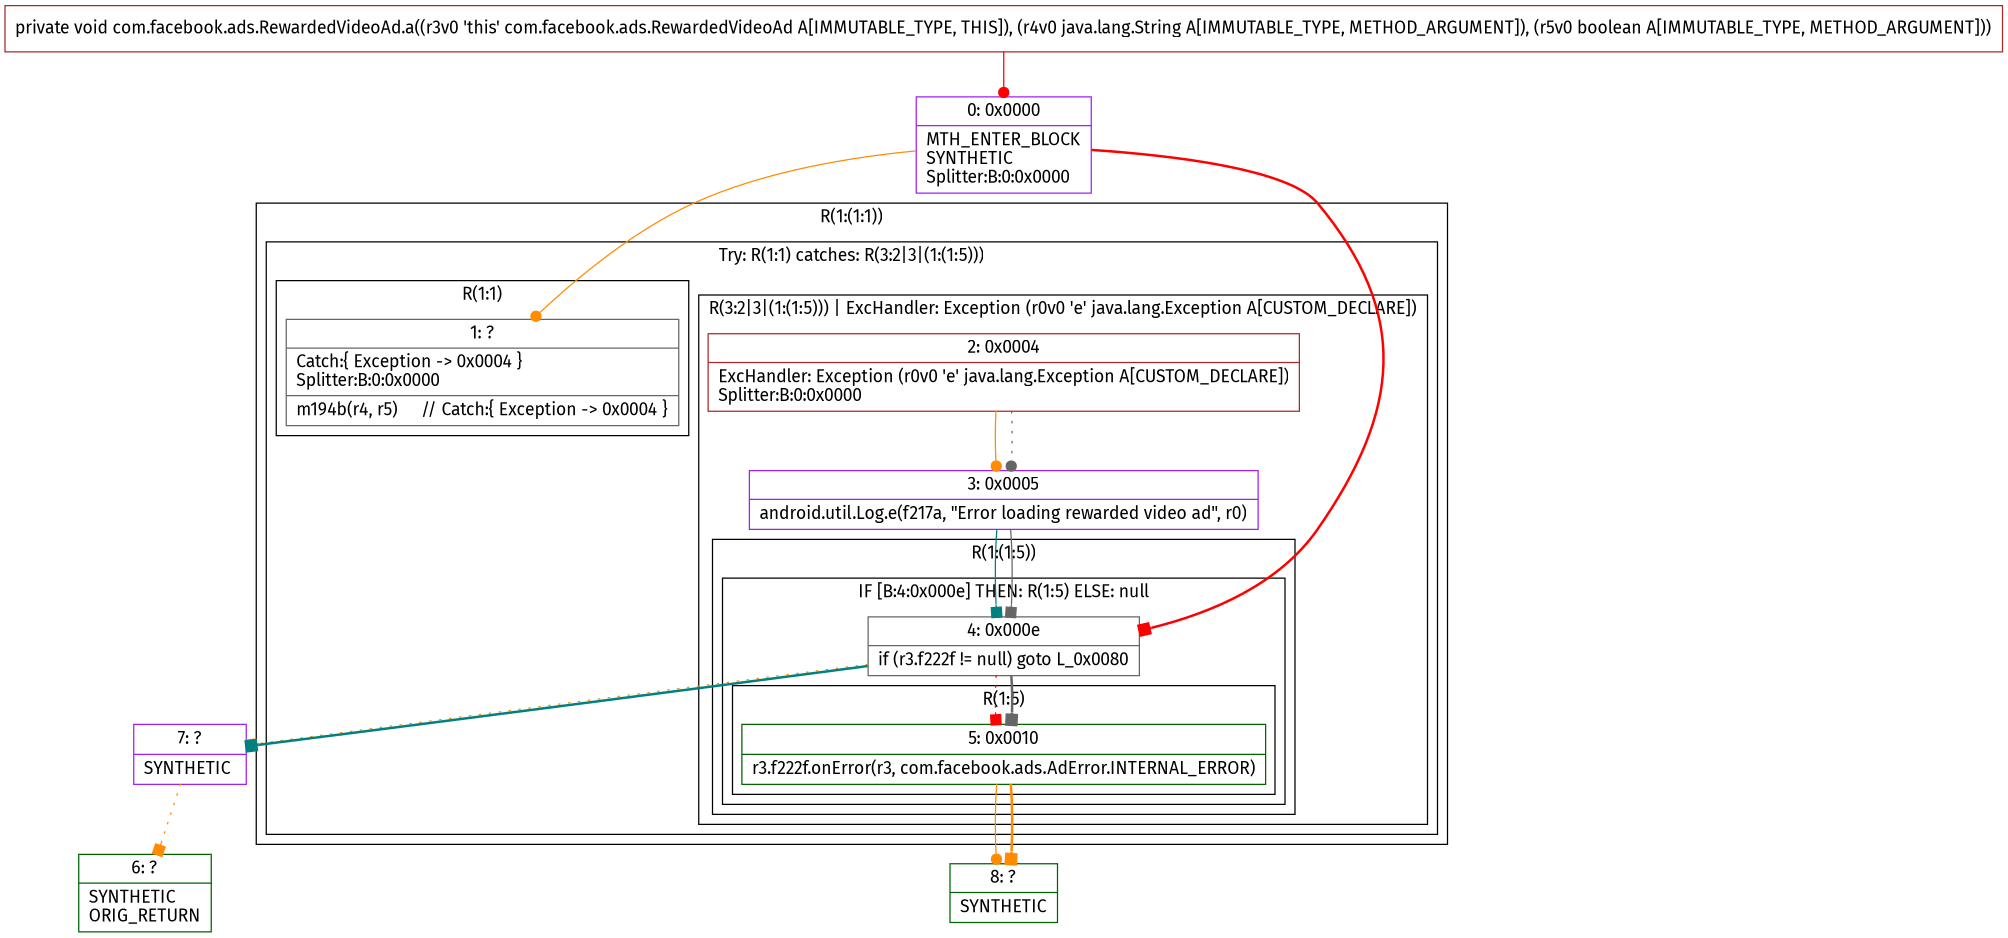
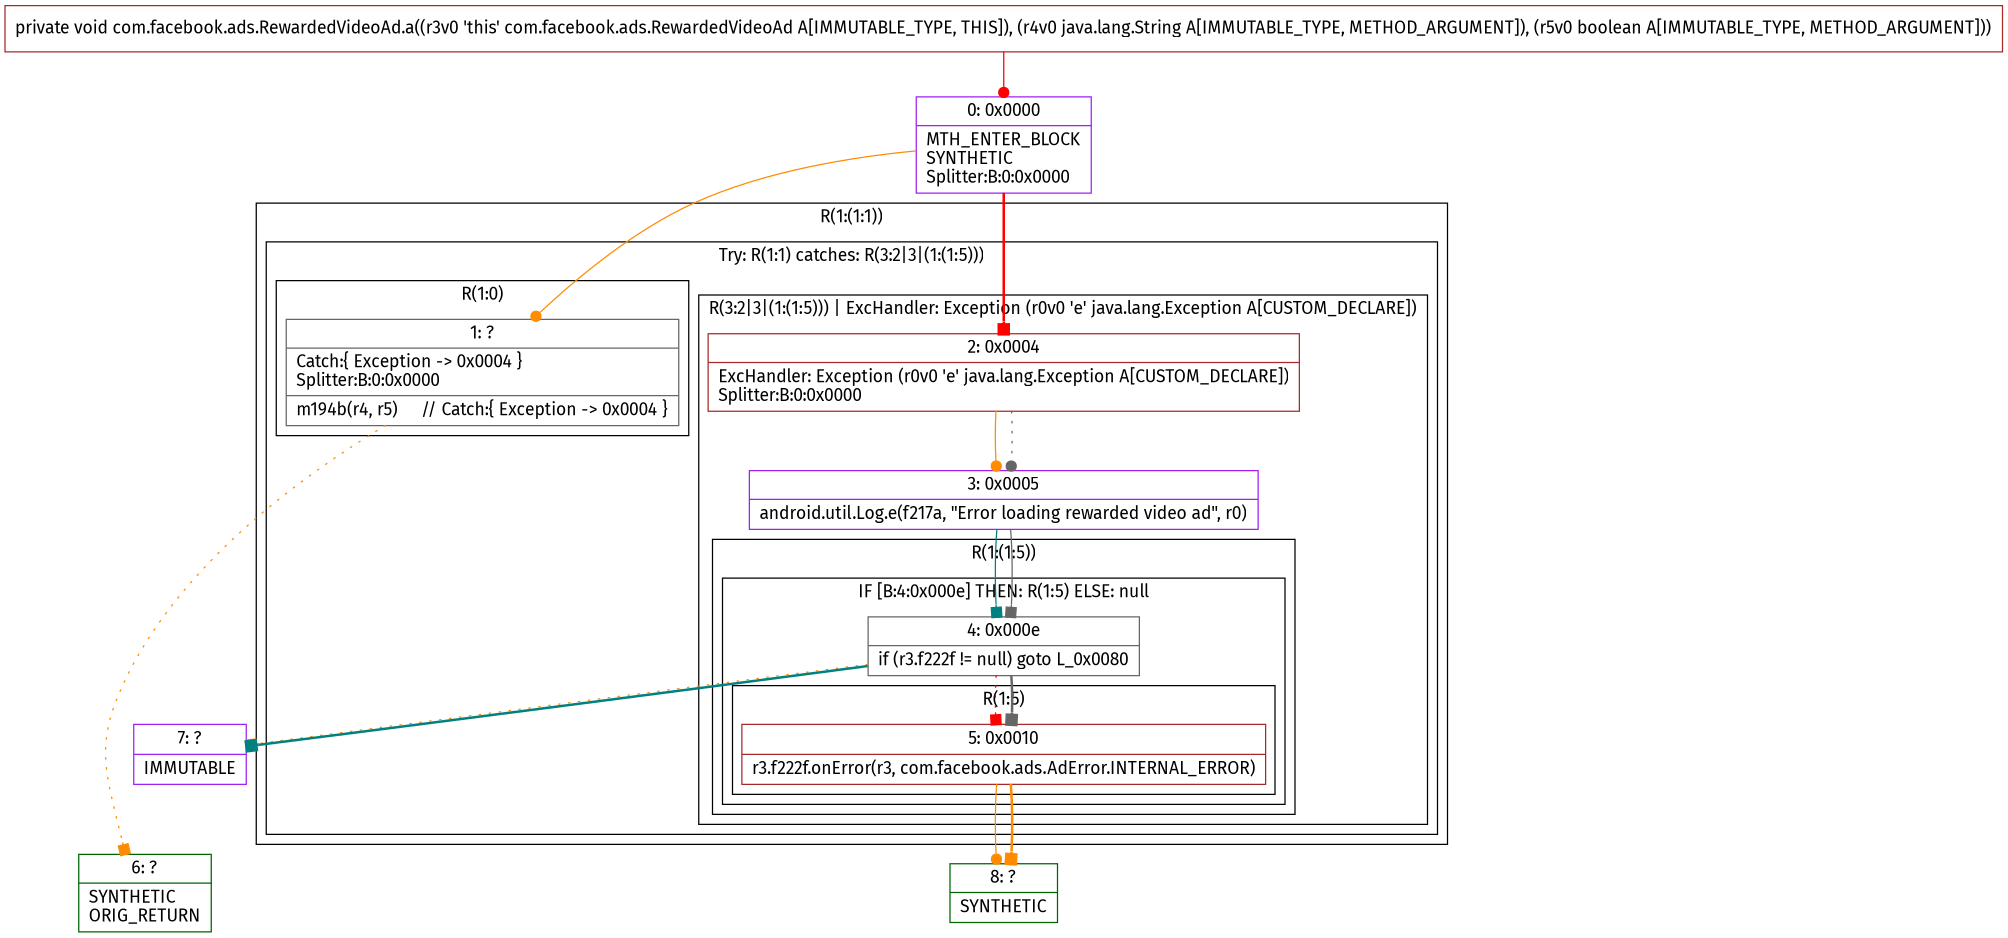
cluster "R(1:1)": label "R(1:1)" -> "R(1:0)"
edge "0: 0x0000" -> "4: 0x000e": now "0: 0x0000" -> "2: 0x0004"
node "5: 0x0010": color darkgreen -> brown
node "7: ?": text "SYNTHETIC" -> "IMMUTABLE"
edge "7: ?" -> "6: ?": now "1: ?" -> "6: ?"
